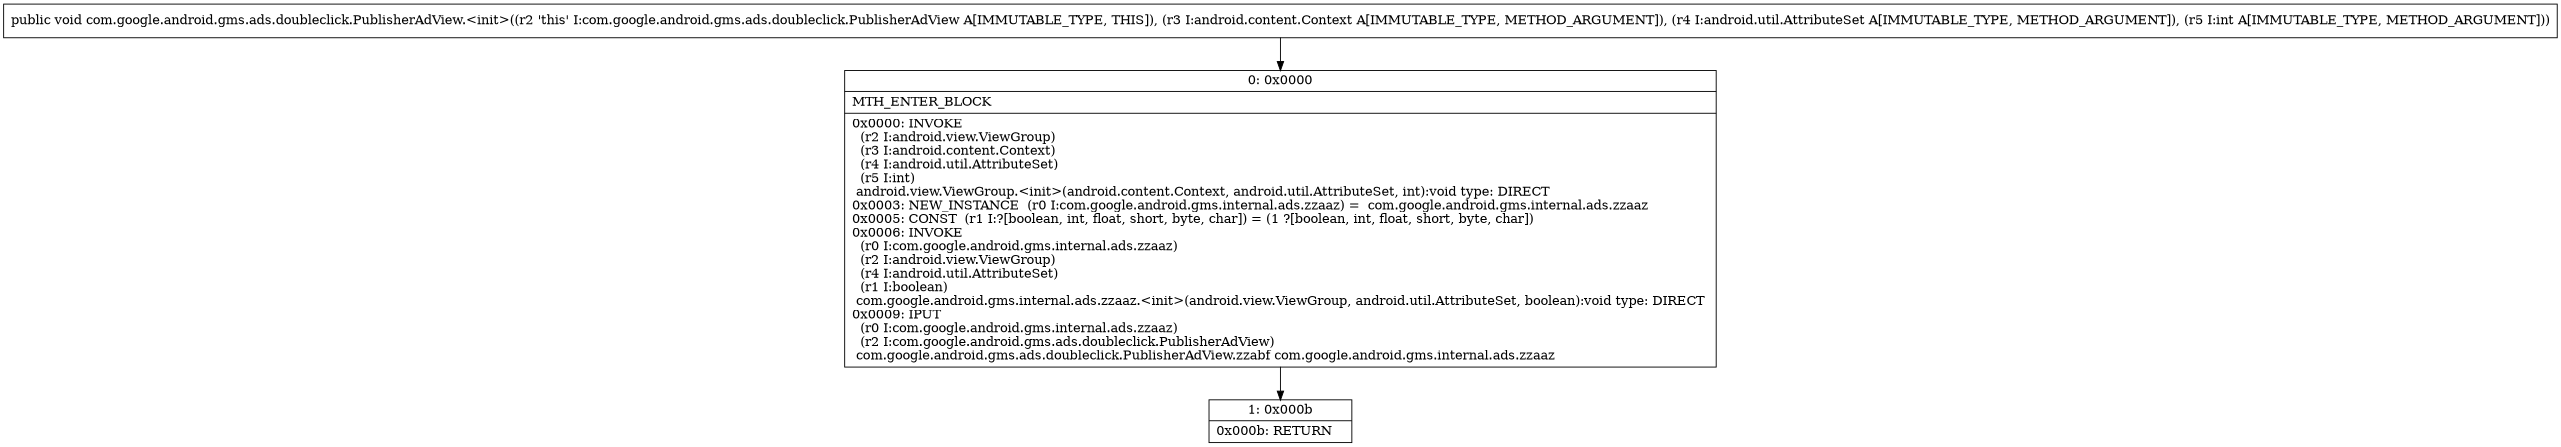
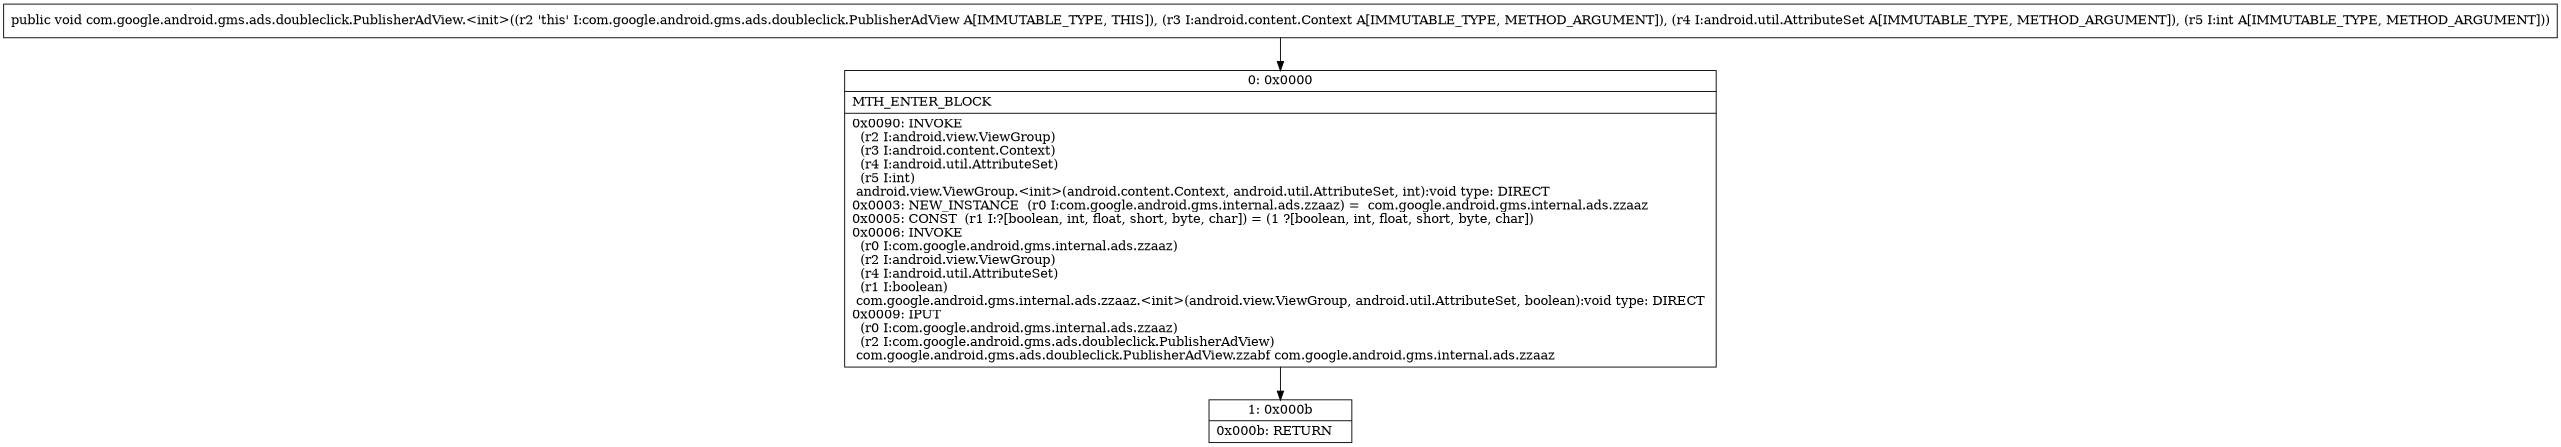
node "0: 0x0000": text "0x0000: INVOKE" -> "0x0090: INVOKE"
